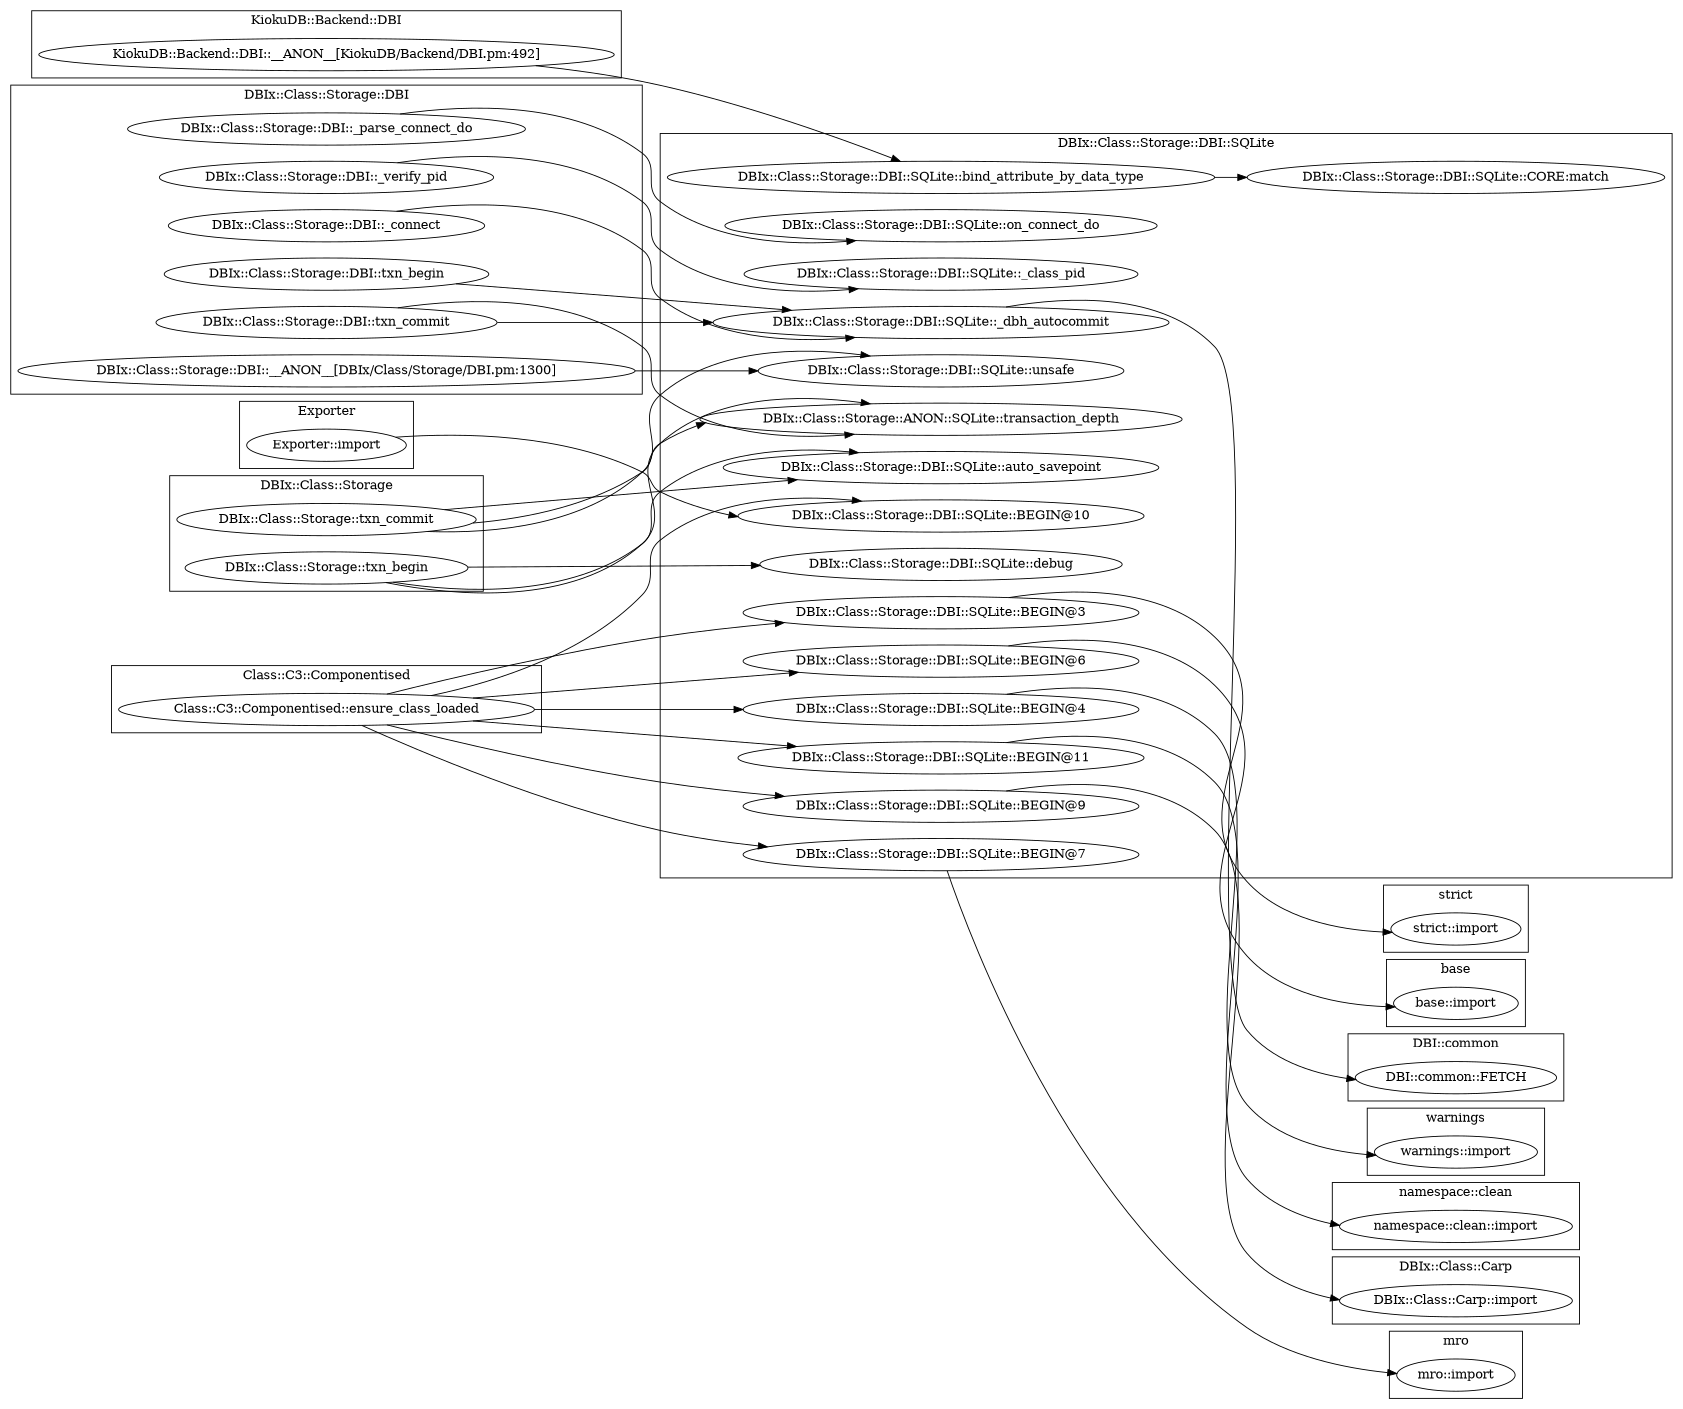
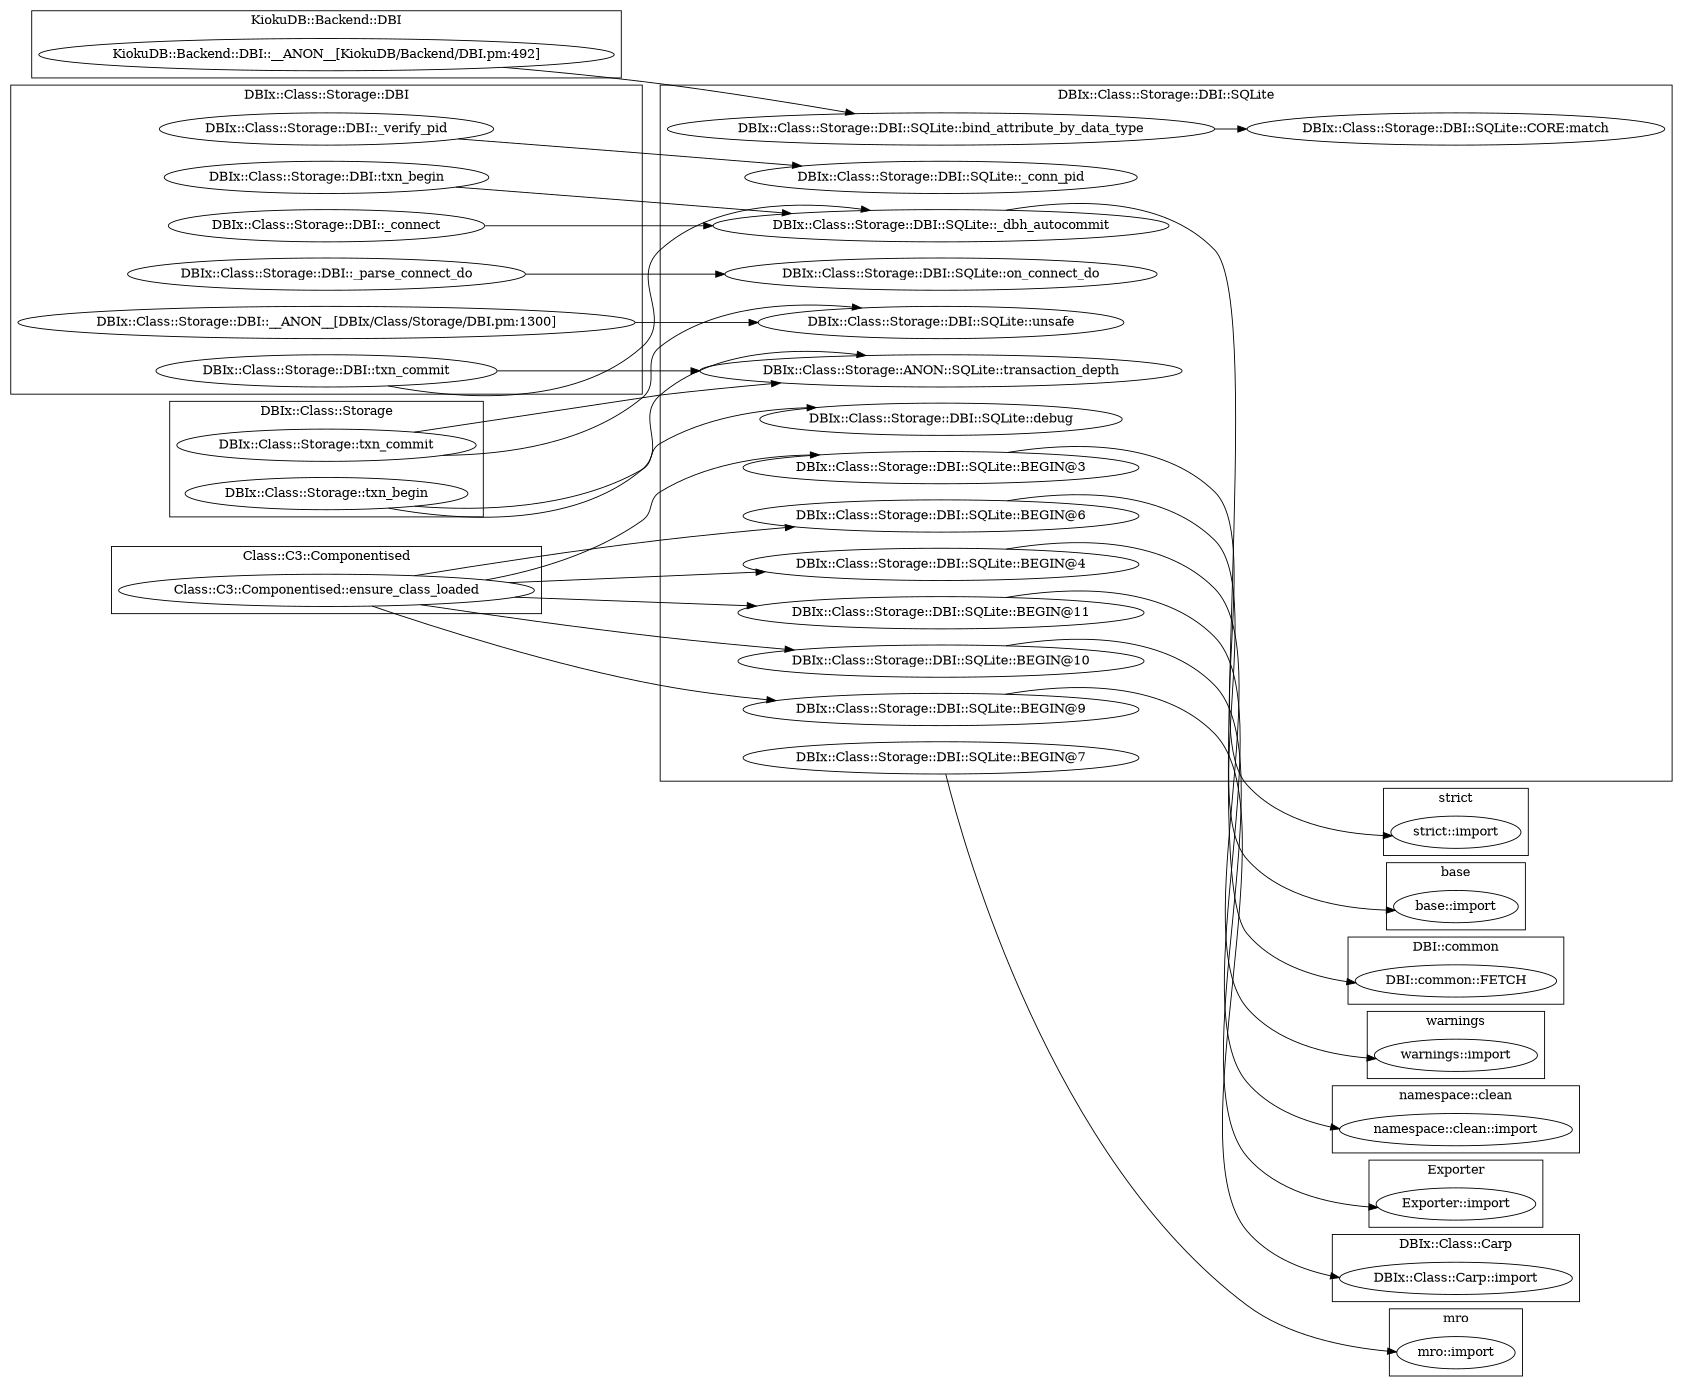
node "DBIx::Class::Storage::DBI::SQLite::_class_pid": label "DBIx::Class::Storage::DBI::SQLite::_class_pid" -> "DBIx::Class::Storage::DBI::SQLite::_conn_pid"
edge "Exporter::import" -> "DBIx::Class::Storage::DBI::SQLite::BEGIN@10": reversed
node "DBIx::Class::Storage::DBI::SQLite::auto_savepoint": removed
edge "Class::C3::Componentised::ensure_class_loaded" -> "DBIx::Class::Storage::DBI::SQLite::BEGIN@7": removed
